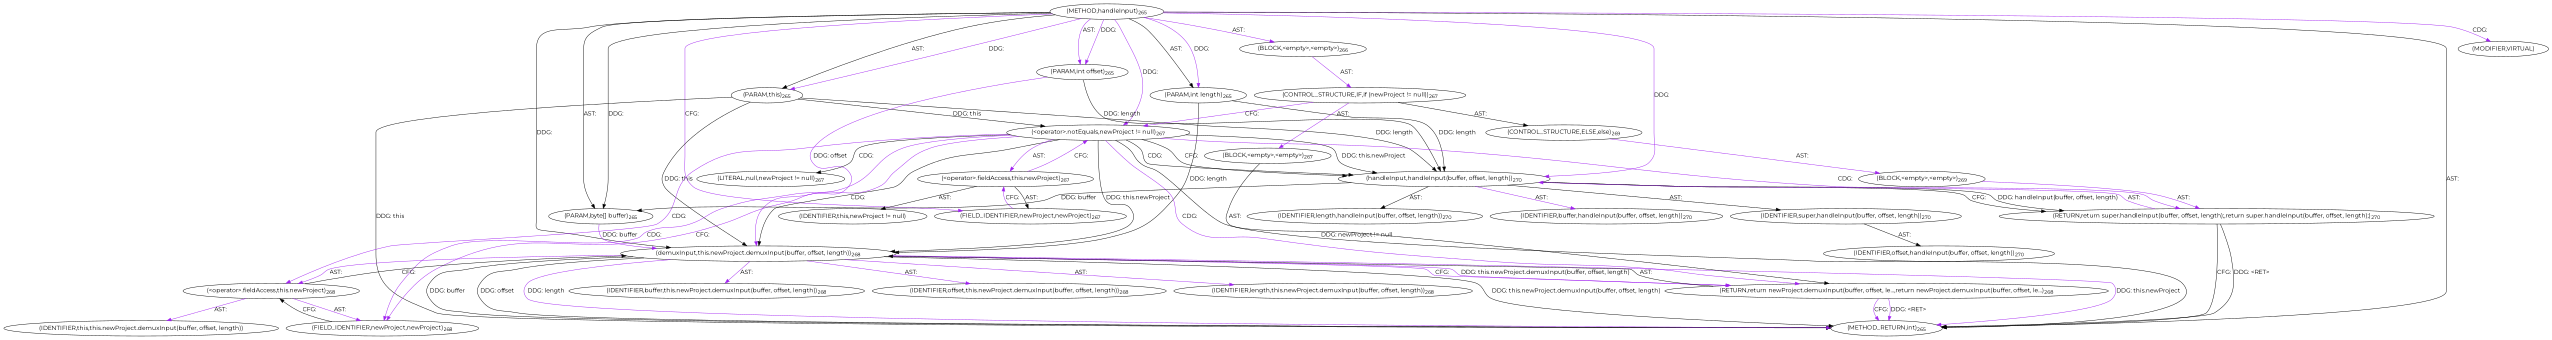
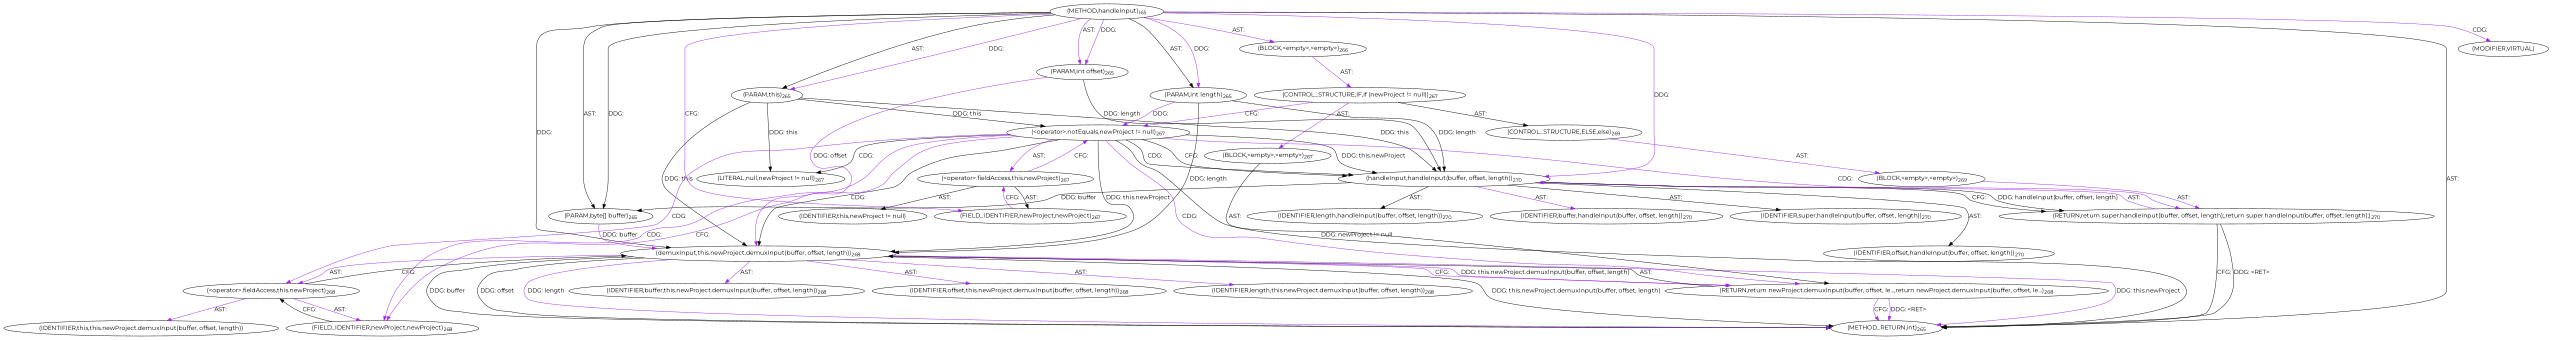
node "(METHOD,handleInput)": text "265" -> "165"
edge "(METHOD,handleInput)" -> "(<operator>.notEquals,newProject != null)": now "(PARAM,int length)" -> "(<operator>.notEquals,newProject != null)"
edge "(PARAM,this)" -> "(handleInput,handleInput(buffer, offset, length))": label "DDG: length" -> "DDG: this"
edge "(IDENTIFIER,super,handleInput(buffer, offset, length))" -> "(IDENTIFIER,offset,handleInput(buffer, offset, length))": now "(handleInput,handleInput(buffer, offset, length))" -> "(IDENTIFIER,offset,handleInput(buffer, offset, length))"
edge "(PARAM,this)" -> "(METHOD_RETURN,int)": now "(PARAM,this)" -> "(LITERAL,null,newProject != null)"
